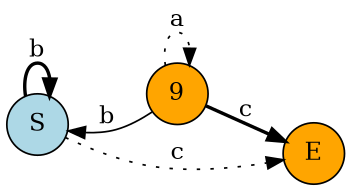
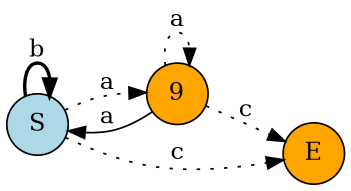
edge "S" -> "9": added, label "a"
edge "9" -> "S": label "b" -> "a"
edge "9" -> "E": style bold -> dotted
